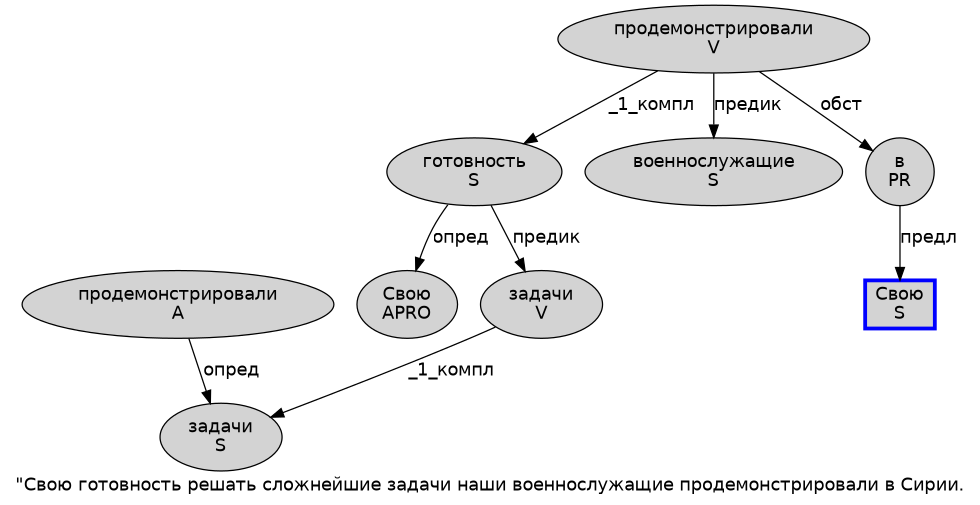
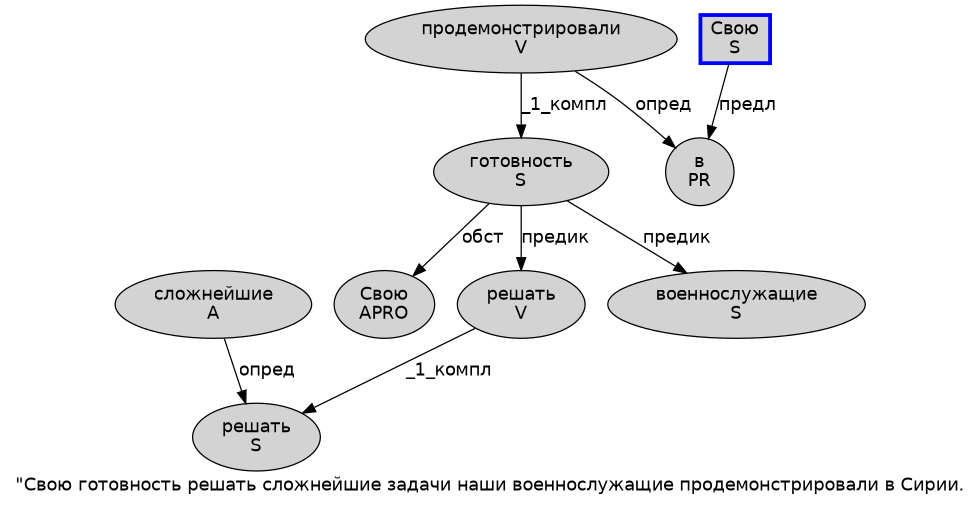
edge "продемонстрировали V" -> "военнослужащие S": now "готовность S" -> "военнослужащие S"
edge "продемонстрировали V" -> "в PR": label "обст" -> "опред"
edge "в PR" -> "Свою S": reversed
edge "готовность S" -> "Свою APRO": label "опред" -> "обст"
node "продемонстрировали A": label "продемонстрировали A" -> "сложнейшие A"
node "задачи V": label "задачи V" -> "решать V"
node "задачи S": label "задачи S" -> "решать S"
